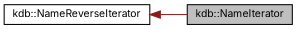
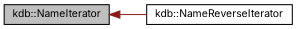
edge "kdb::NameIterator" -> "kdb::NameReverseIterator": reversed
